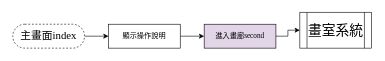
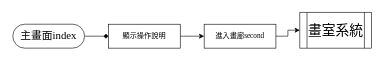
node "主畫面index": style dashed -> solid
edge "主畫面index" -> "顯示操作說明": arrowhead classic -> diamond
node "進入畫廊second": fillcolor #e1d5e7 -> #ffffff
